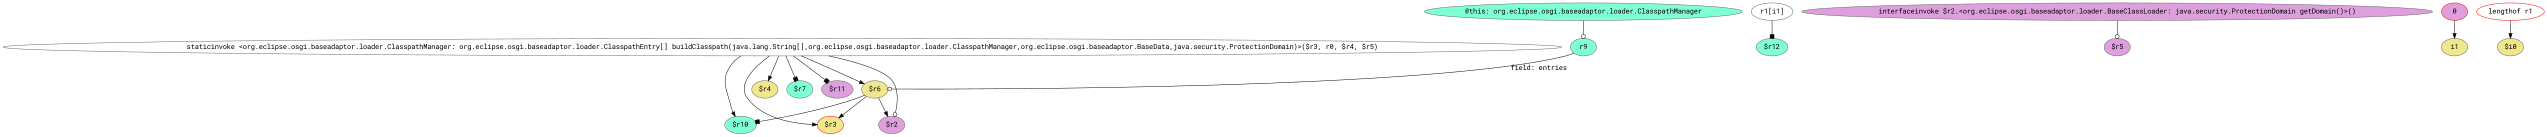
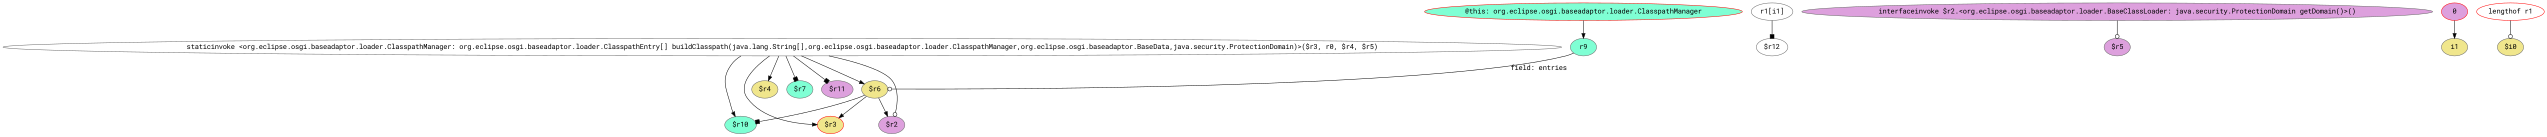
node "@this: org.eclipse.osgi.baseadaptor.loader.ClasspathManager": color gray40 -> red
edge "lengthof r1" -> "$i0": arrowhead normal -> odot
edge "@this: org.eclipse.osgi.baseadaptor.loader.ClasspathManager" -> "r9": arrowhead odot -> normal
node "$r12": fillcolor aquamarine -> white
